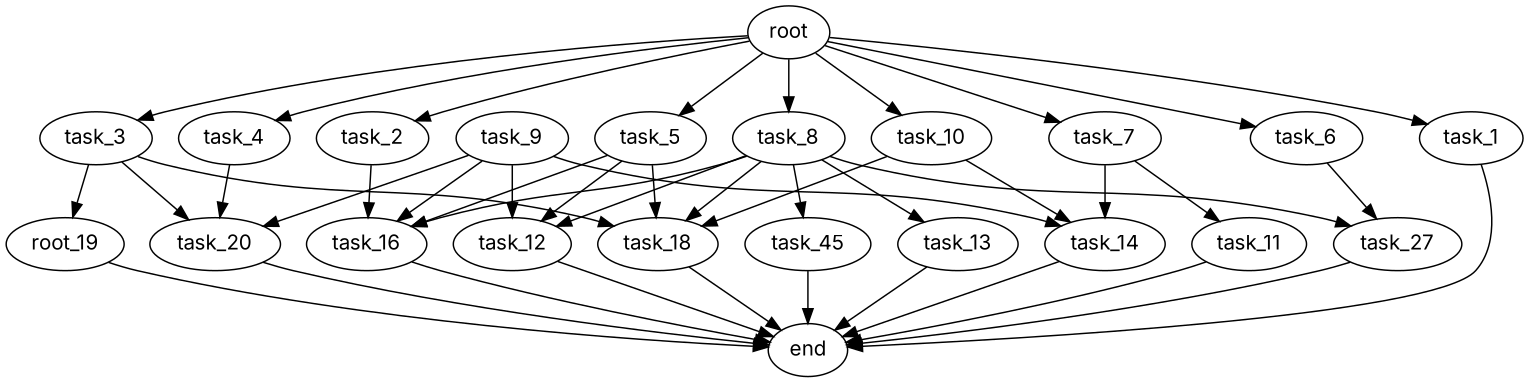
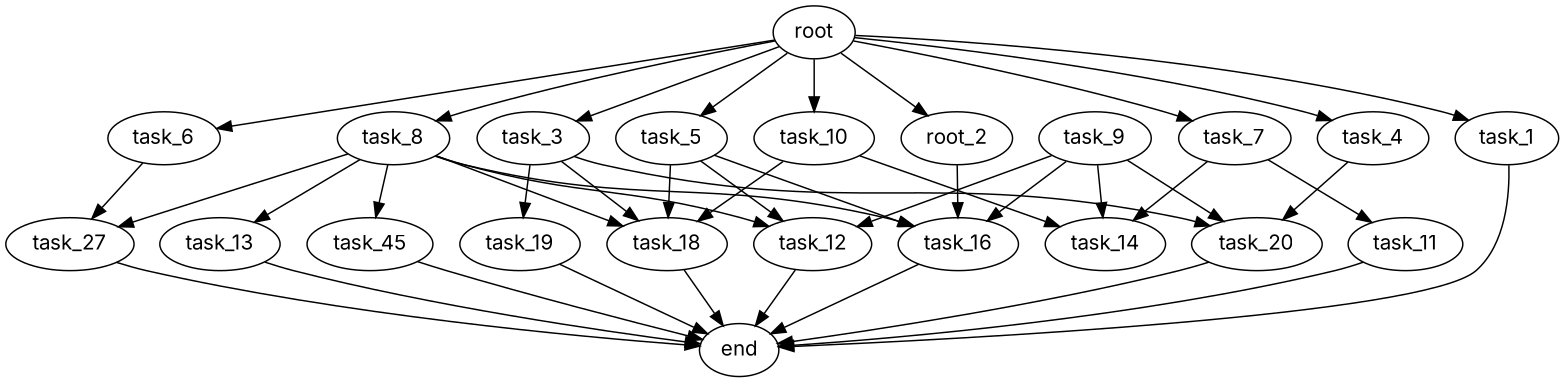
node "task_2": label "task_2" -> "root_2"
node "root_19": label "root_19" -> "task_19"
edge "task_14" -> "end": removed
